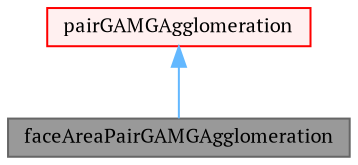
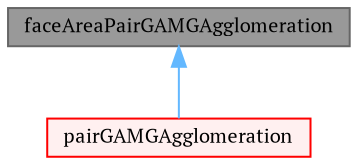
edge "faceAreaPairGAMGAgglomeration" -> "pairGAMGAgglomeration": reversed
